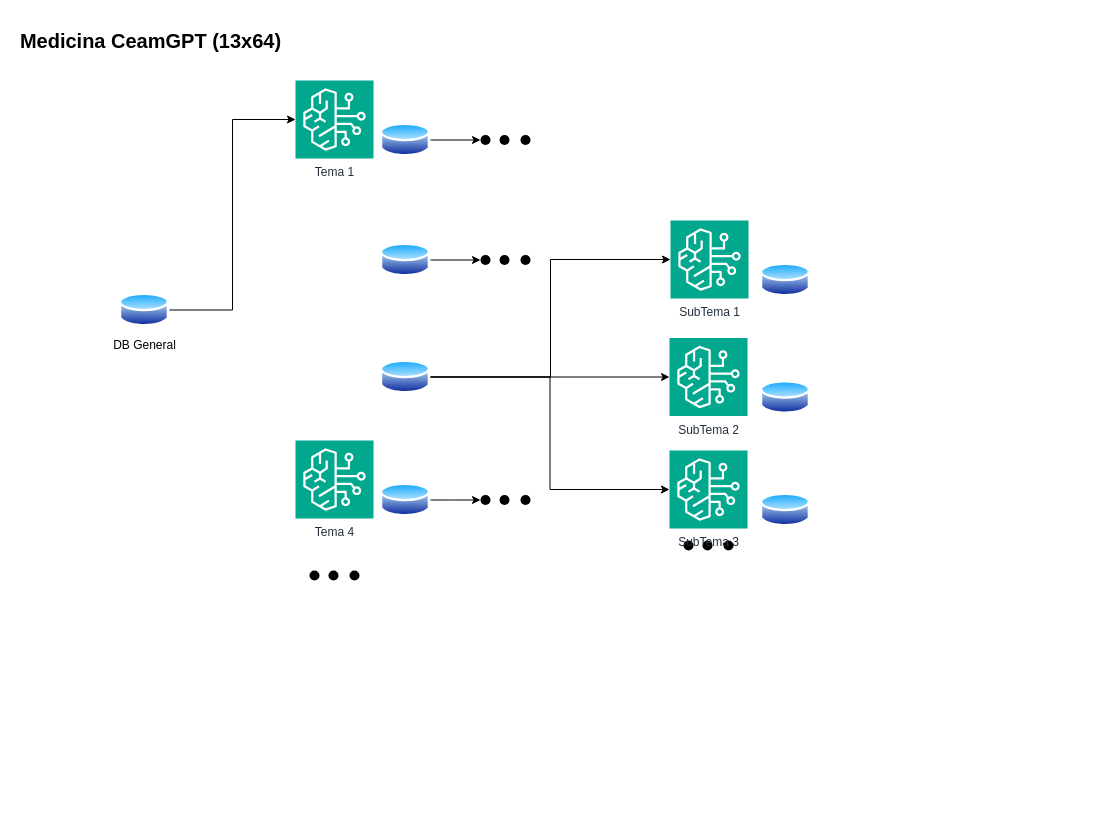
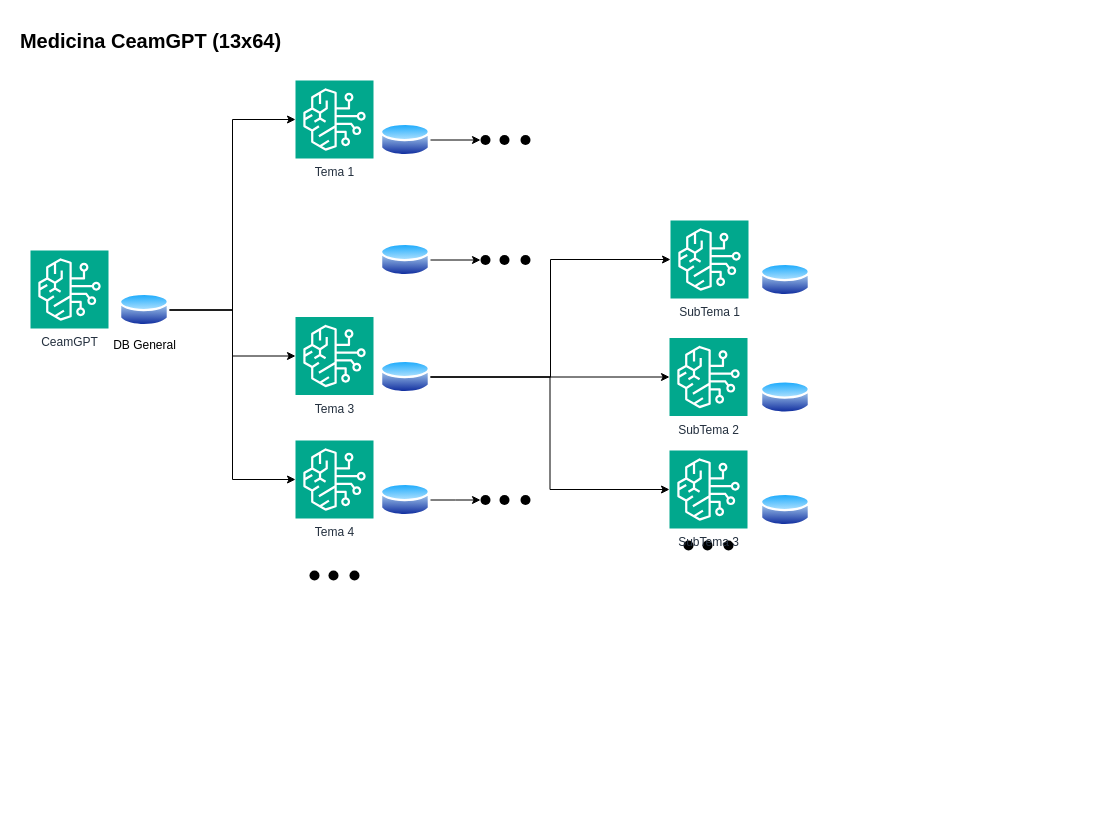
node "CeamGPT": added
edge "DB General" -> "Tema 3": added
node "Tema 3": added
edge "DB General" -> "Tema 4": added
